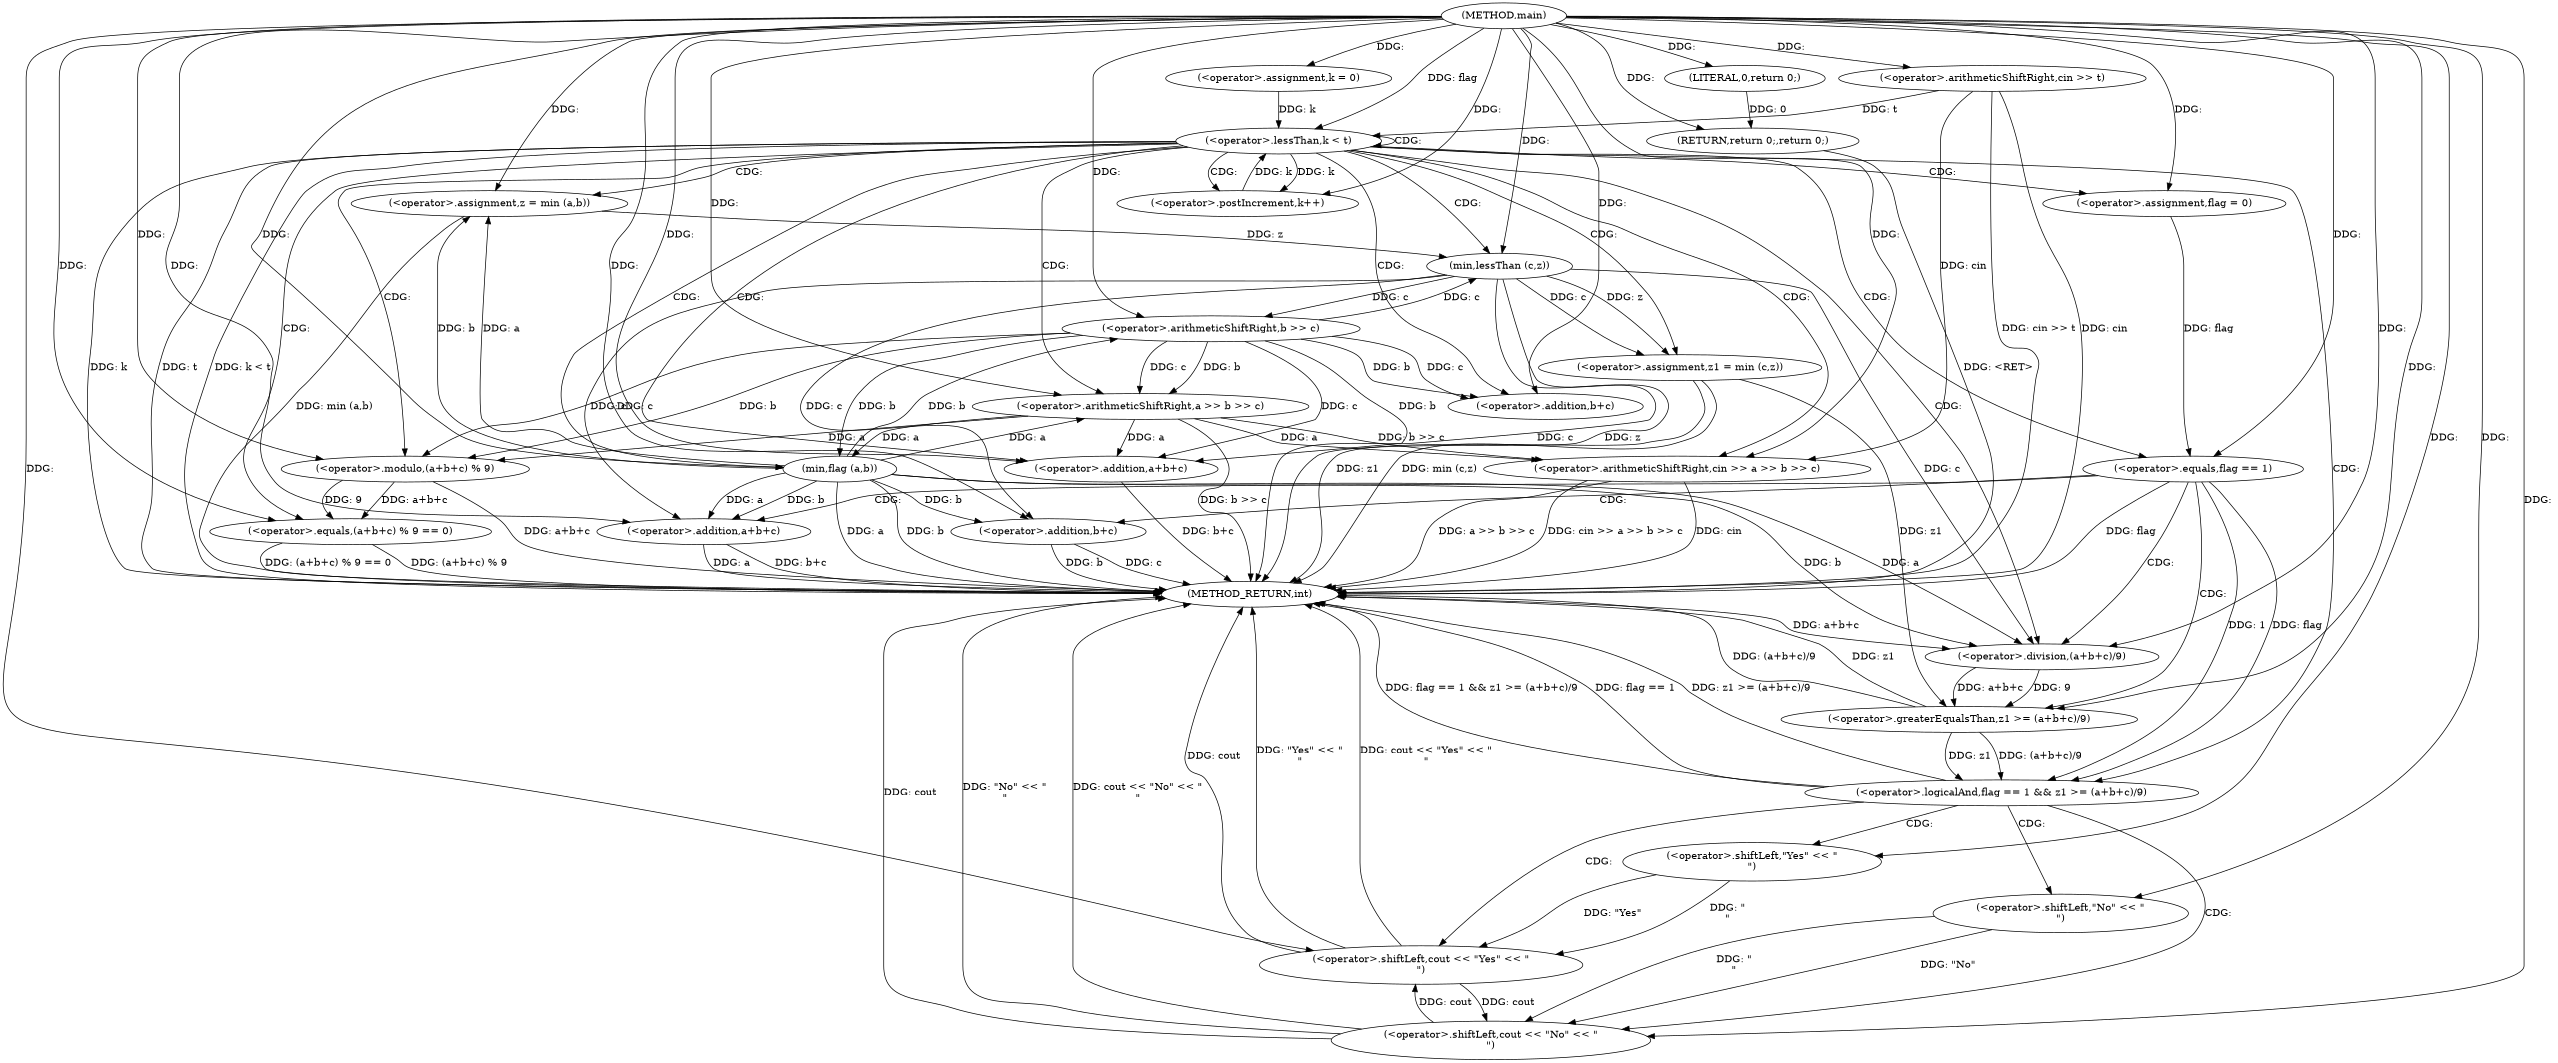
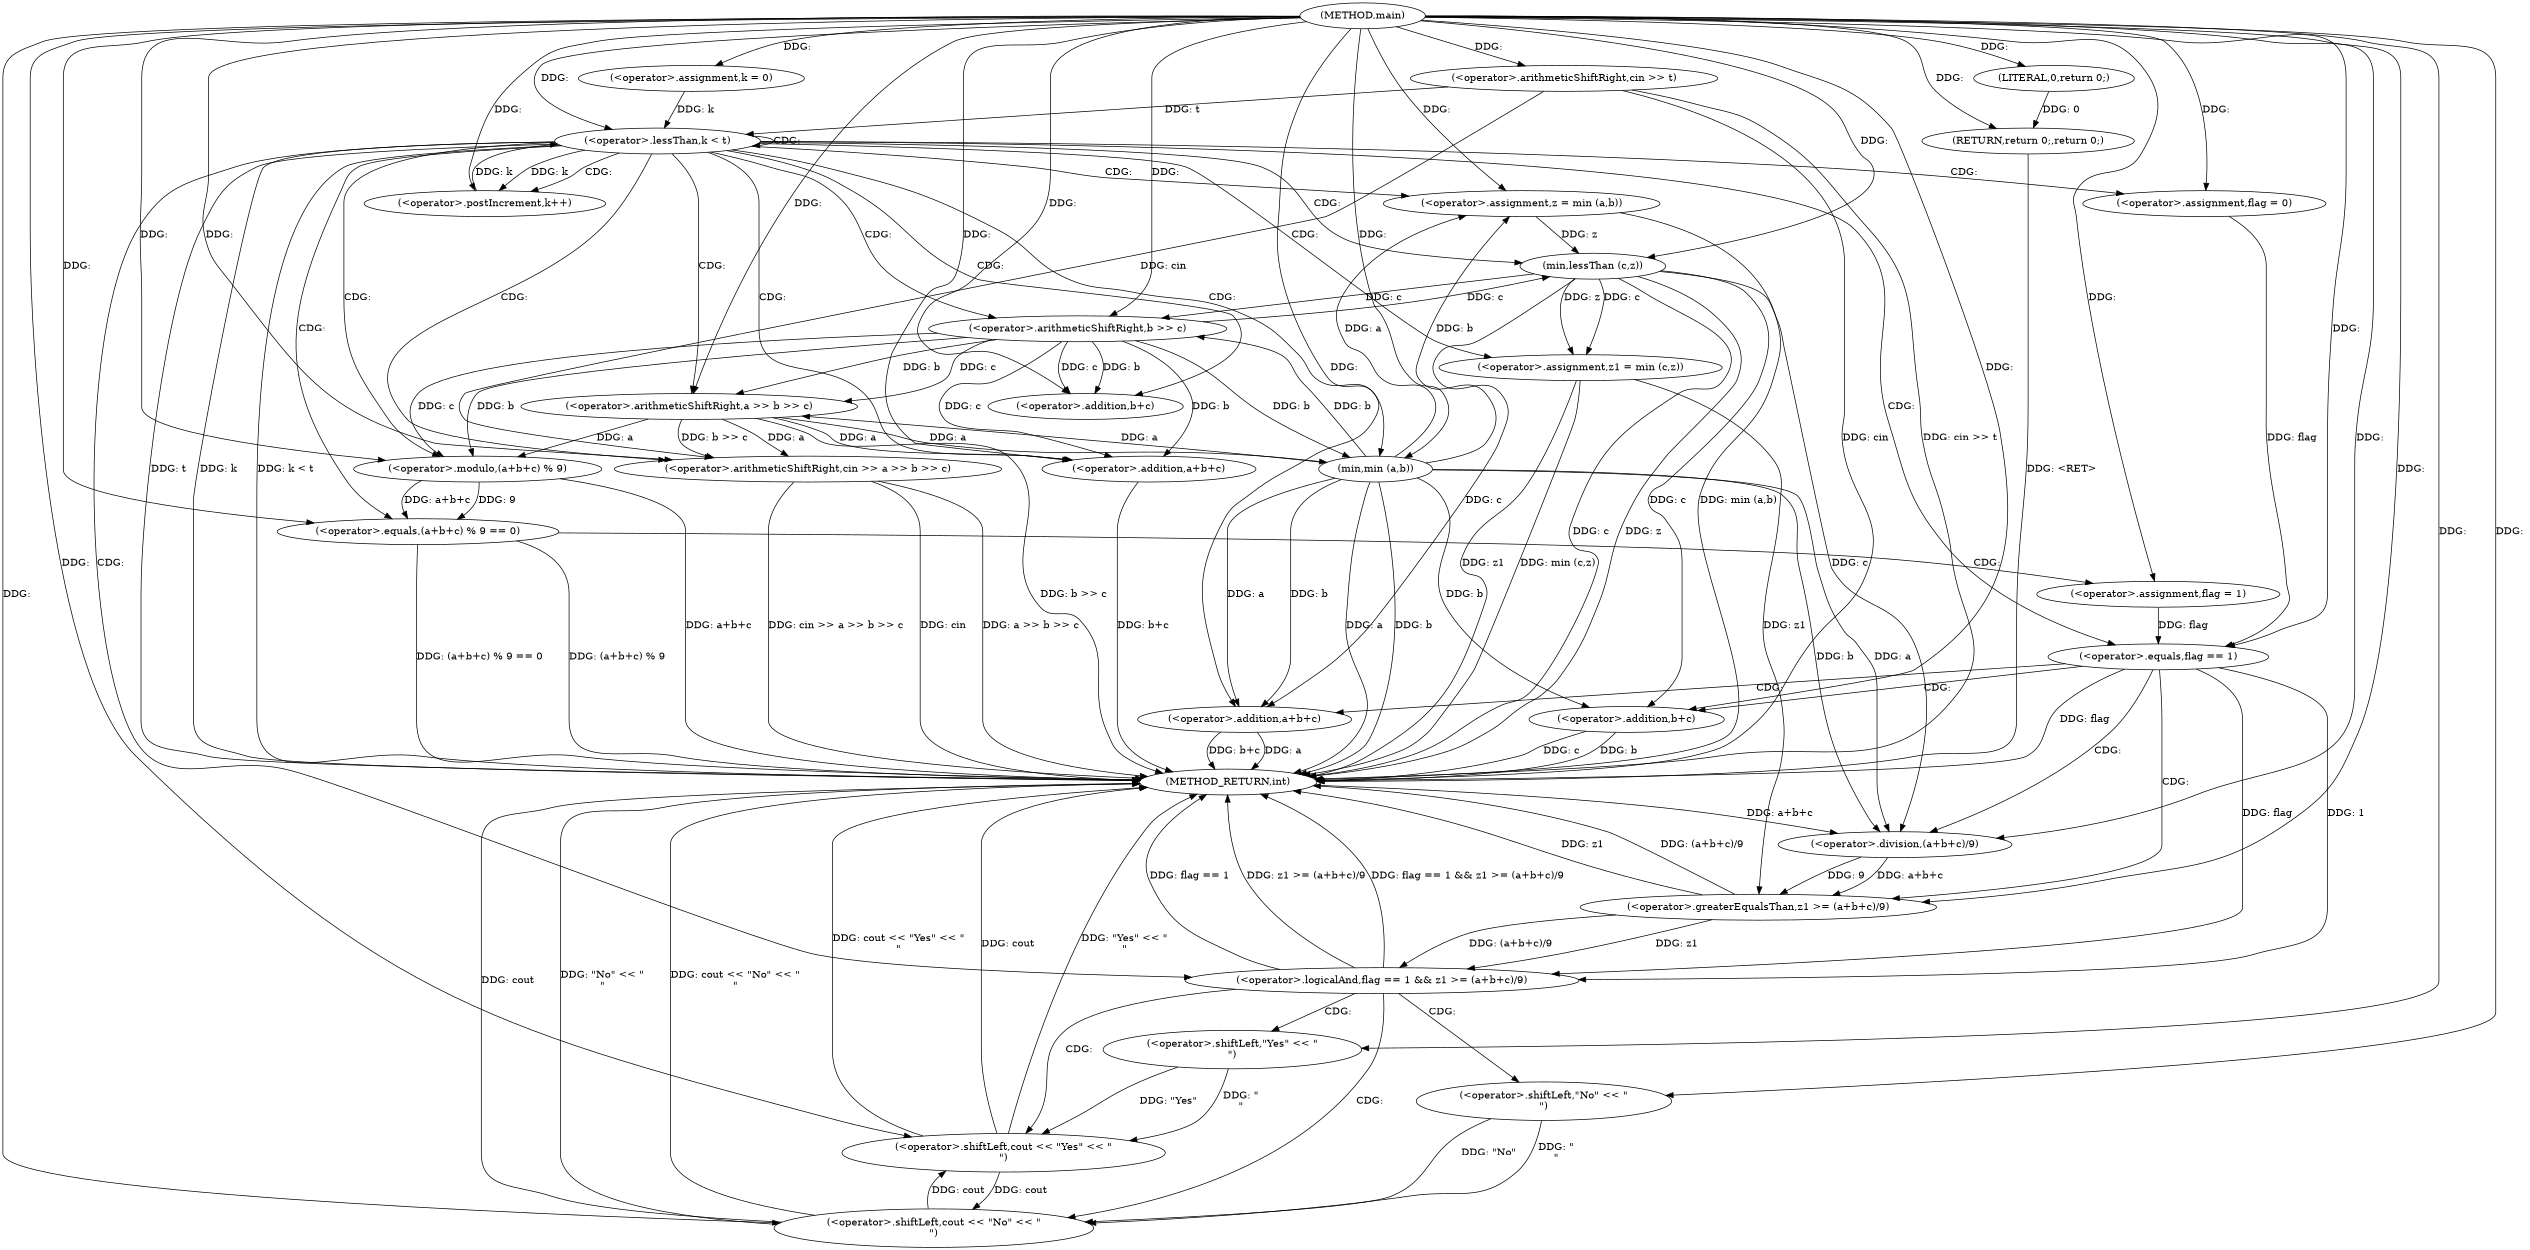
edge "(METHOD,main)" -> "(<operator>.lessThan,k < t)": label "DDG: flag" -> "DDG: "
edge "(<operator>.lessThan,k < t)" -> "(<operator>.division,(a+b+c)/9)": now "(<operator>.lessThan,k < t)" -> "(<operator>.arithmeticShiftRight,b >> c)"
node "(min,flag (a,b))": label "(min,flag (a,b))" -> "(min,min (a,b))"
node "(<operator>.assignment,flag = 1)": added
